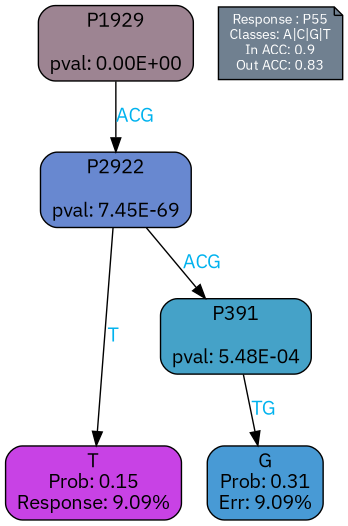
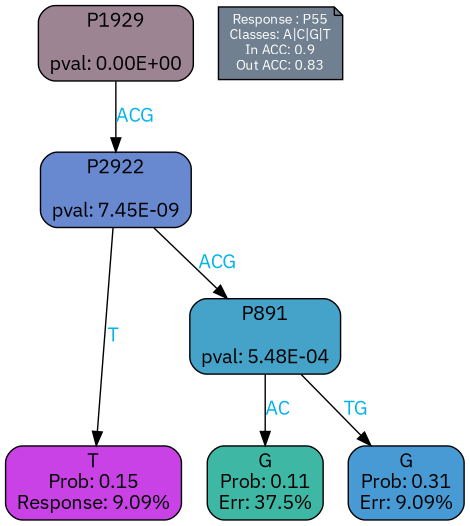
node "P2922 pval: 7.45E-69": label "P2922 pval: 7.45E-69" -> "P2922 pval: 7.45E-09"
node "P391 pval: 5.48E-04": label "P391 pval: 5.48E-04" -> "P891 pval: 5.48E-04"
node "G Prob: 0.11 Err: 37.5%": added
